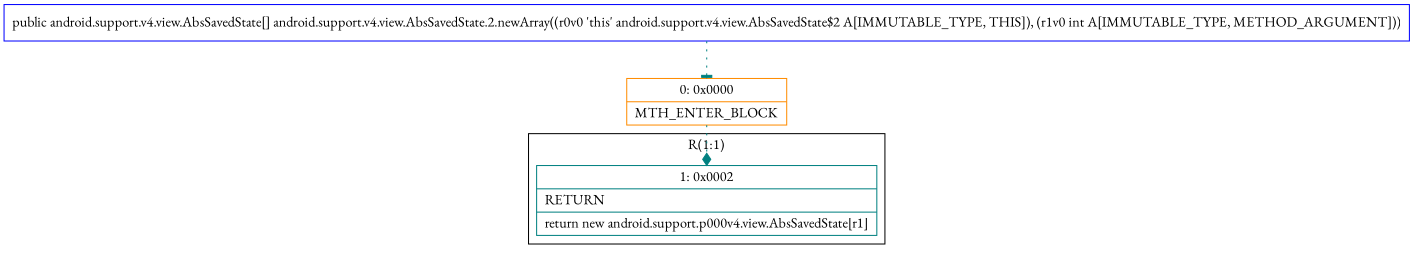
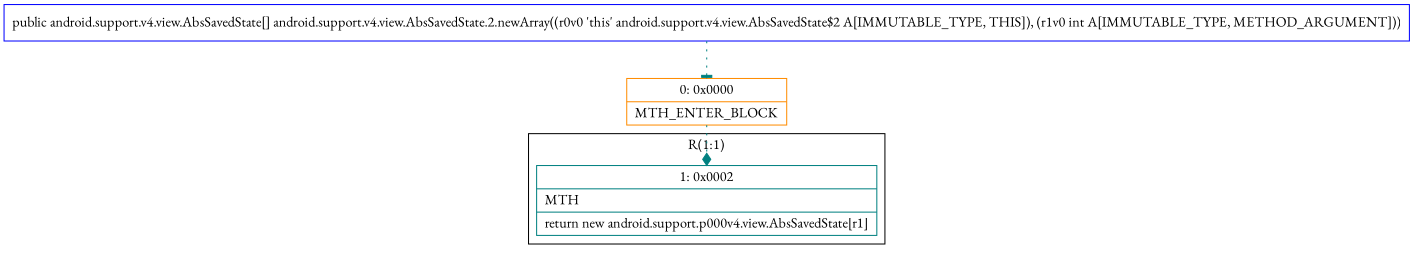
node "1: 0x0002": text "RETURN" -> "MTH"
